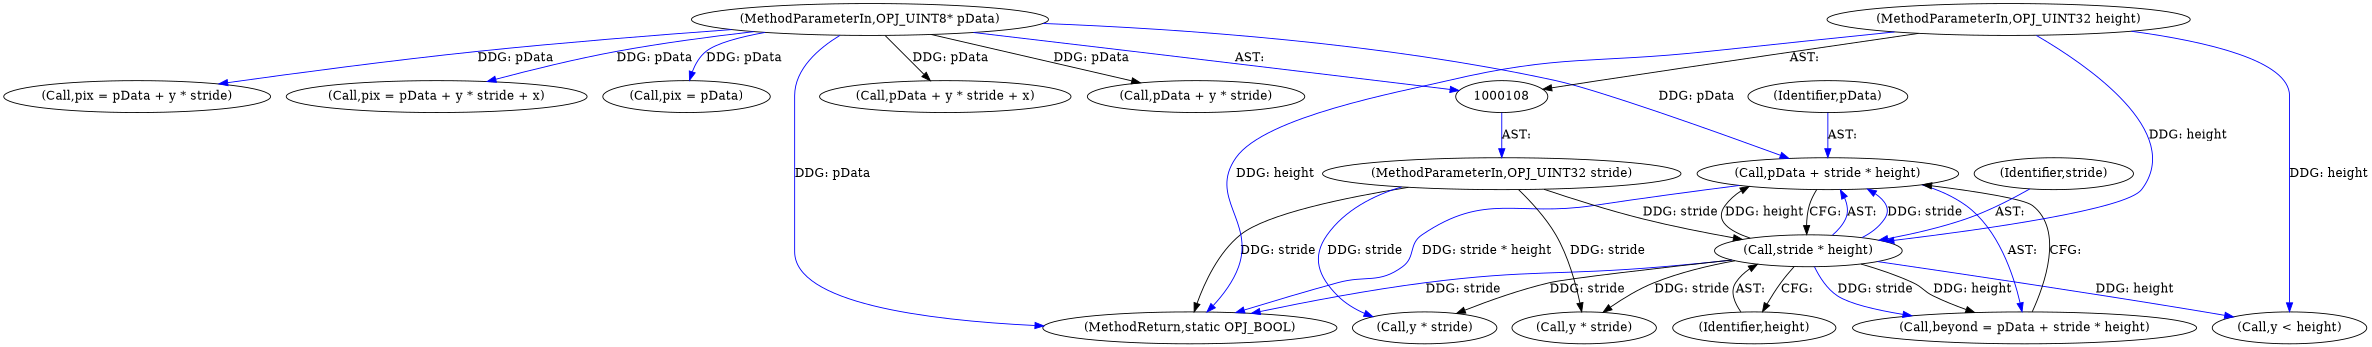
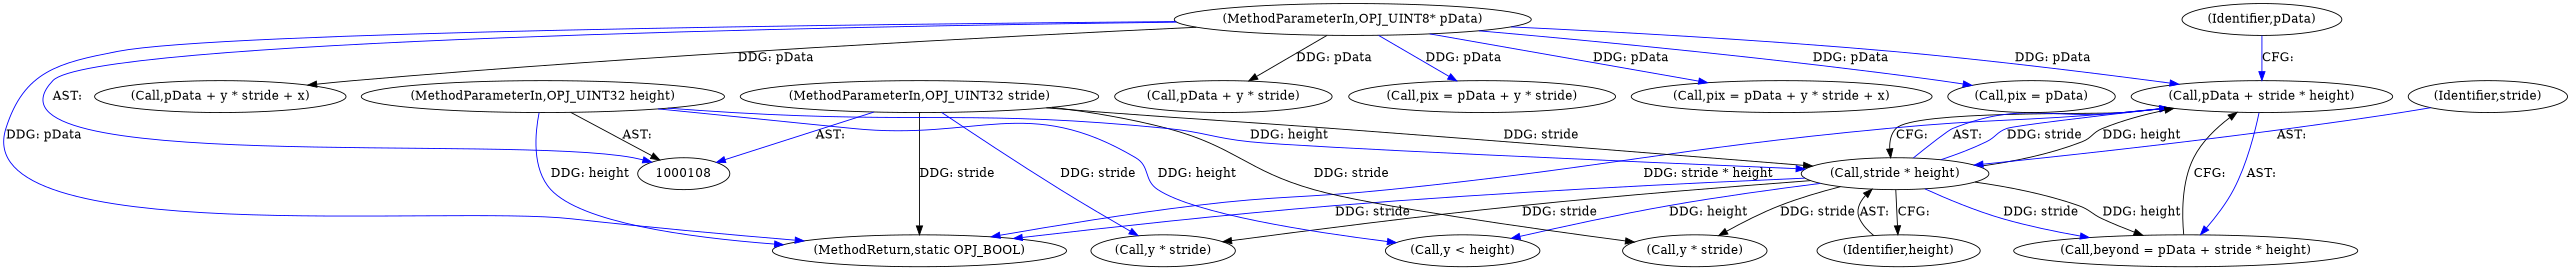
edge "1000108" -> "(MethodParameterIn,OPJ_UINT32 stride)": reversed
edge "(Identifier,pData)" -> "(Call,pData + stride * height)": label "AST: " -> "CFG: "
